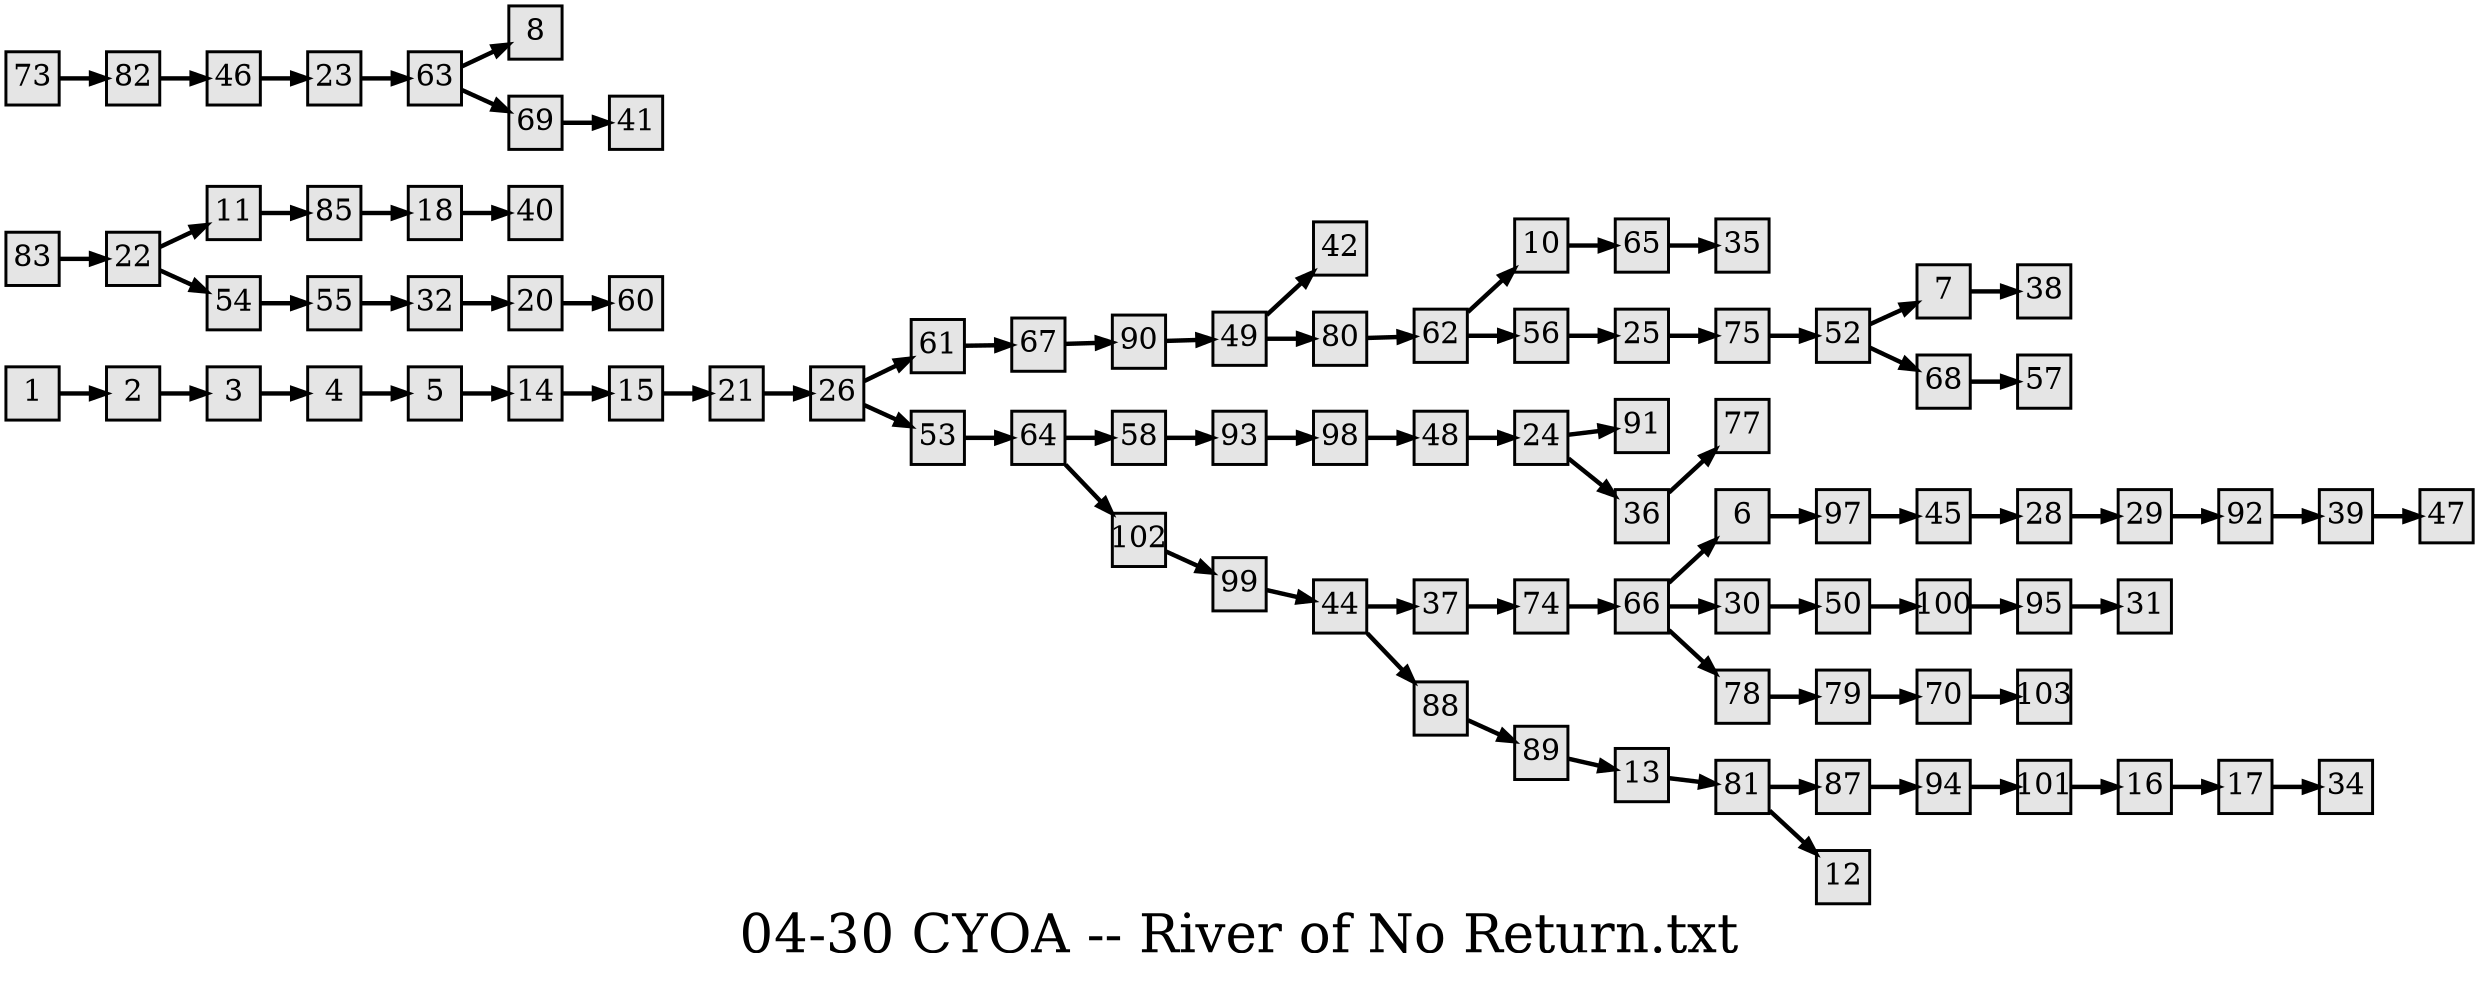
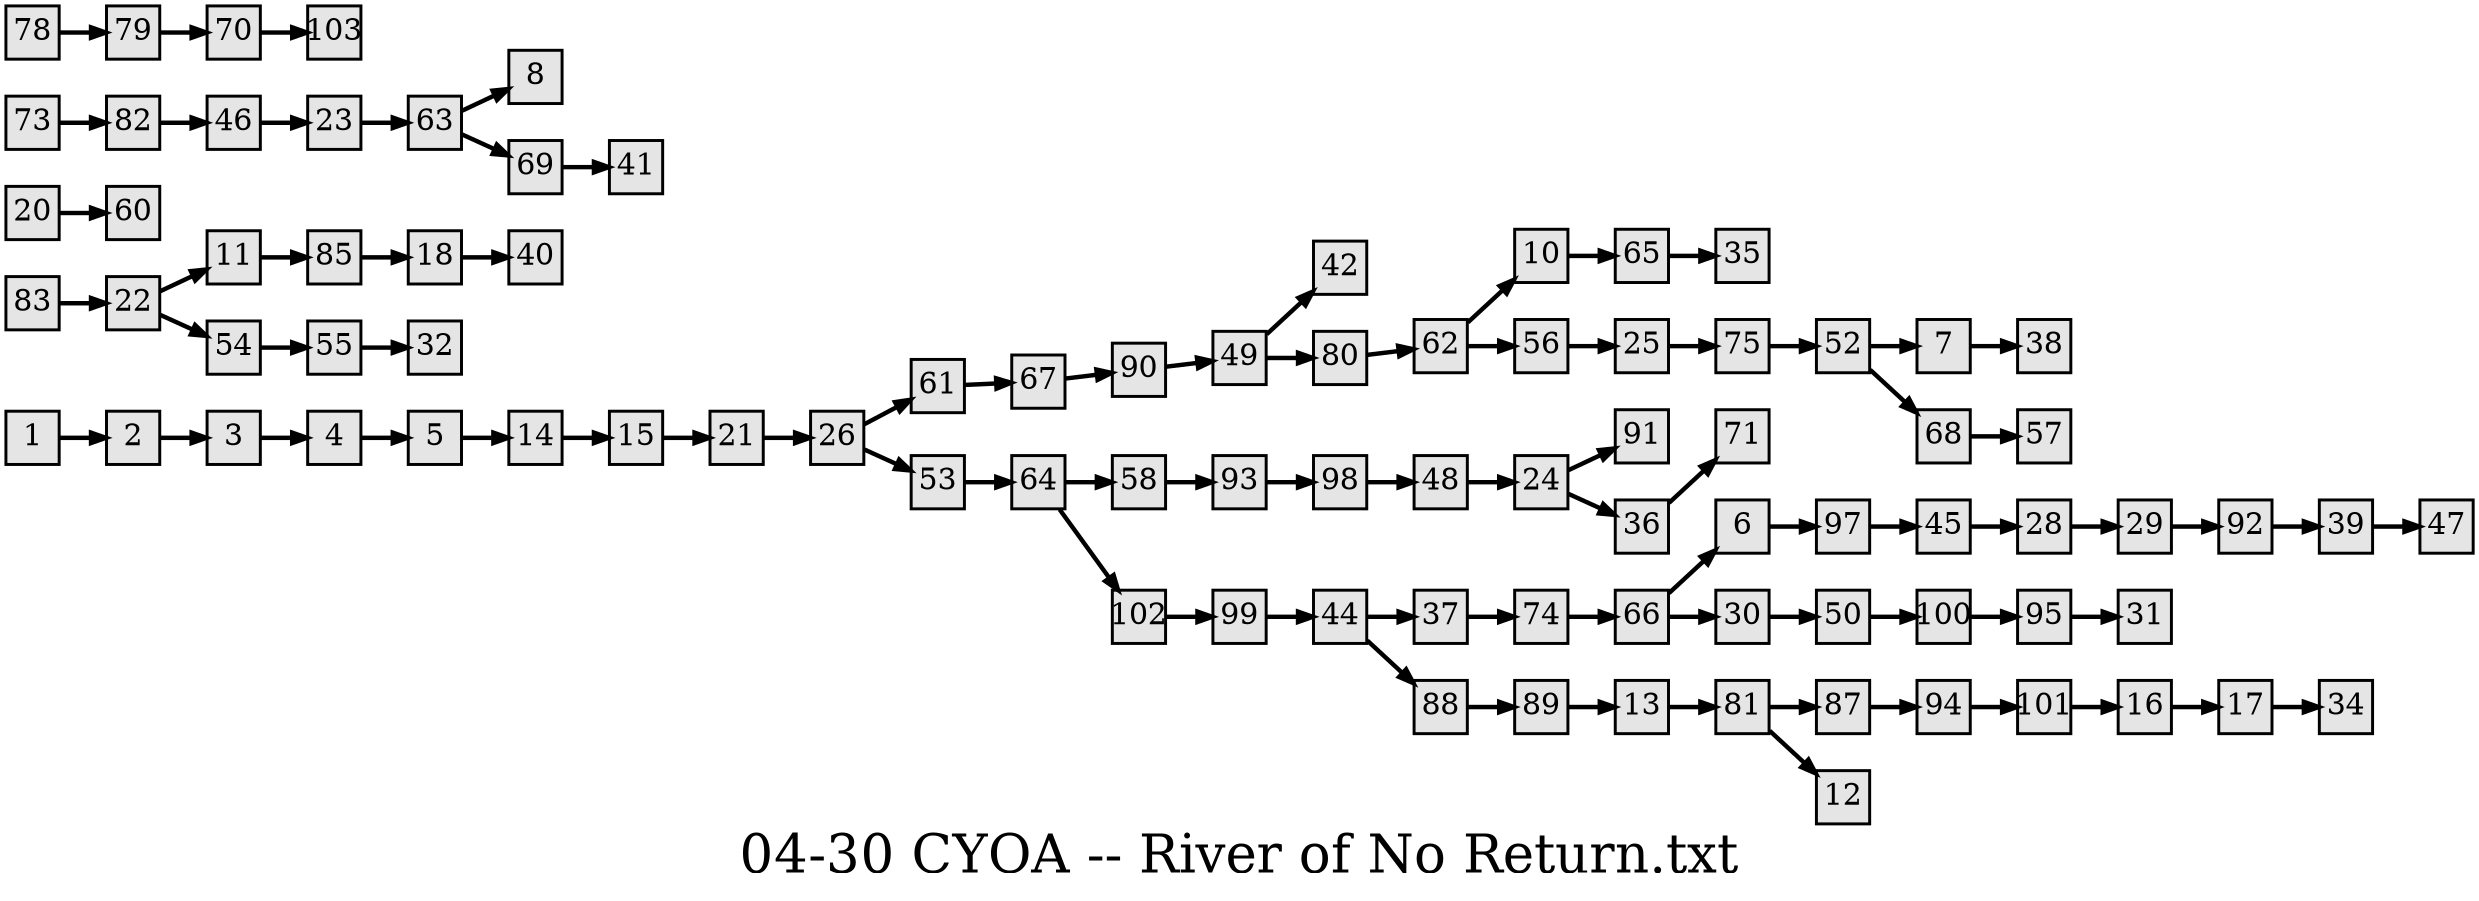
edge "32" -> "20": removed
node "77": label "77" -> "71"
edge "66" -> "78": removed
